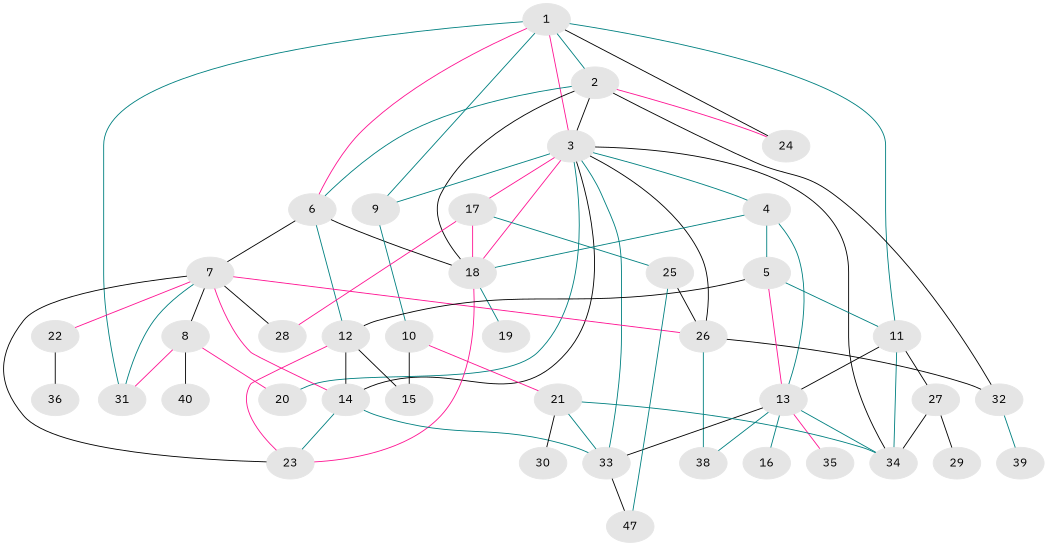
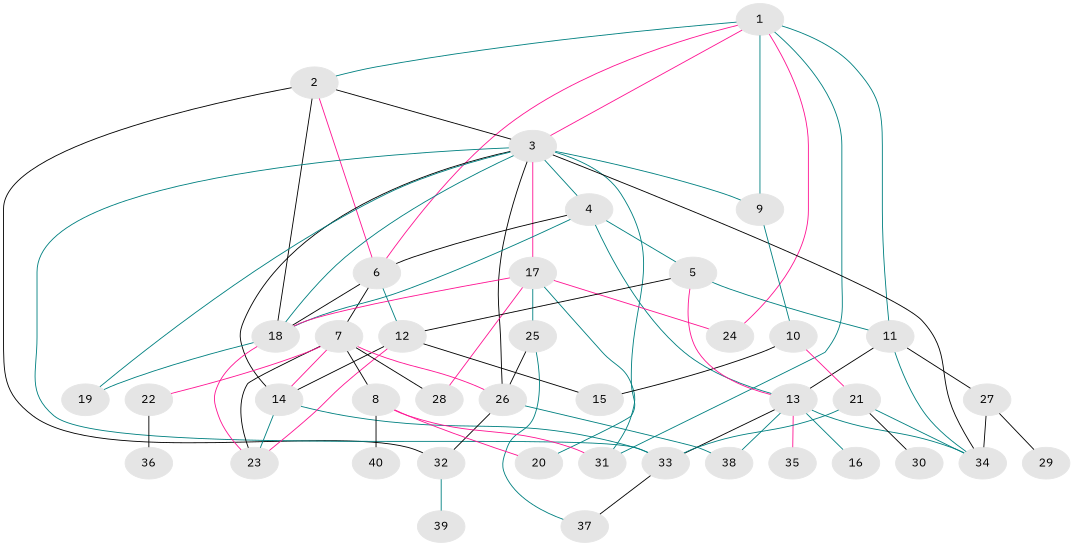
edge "1" -- "24": color black -> deeppink
edge "2" -- "24": now "17" -- "24"
edge "2" -- "6": color teal -> deeppink
edge "3" -- "18": color deeppink -> teal
edge "4" -- "6": added
edge "3" -- "19": added
edge "7" -- "31": now "17" -- "31"
node "47": label "47" -> "37"
